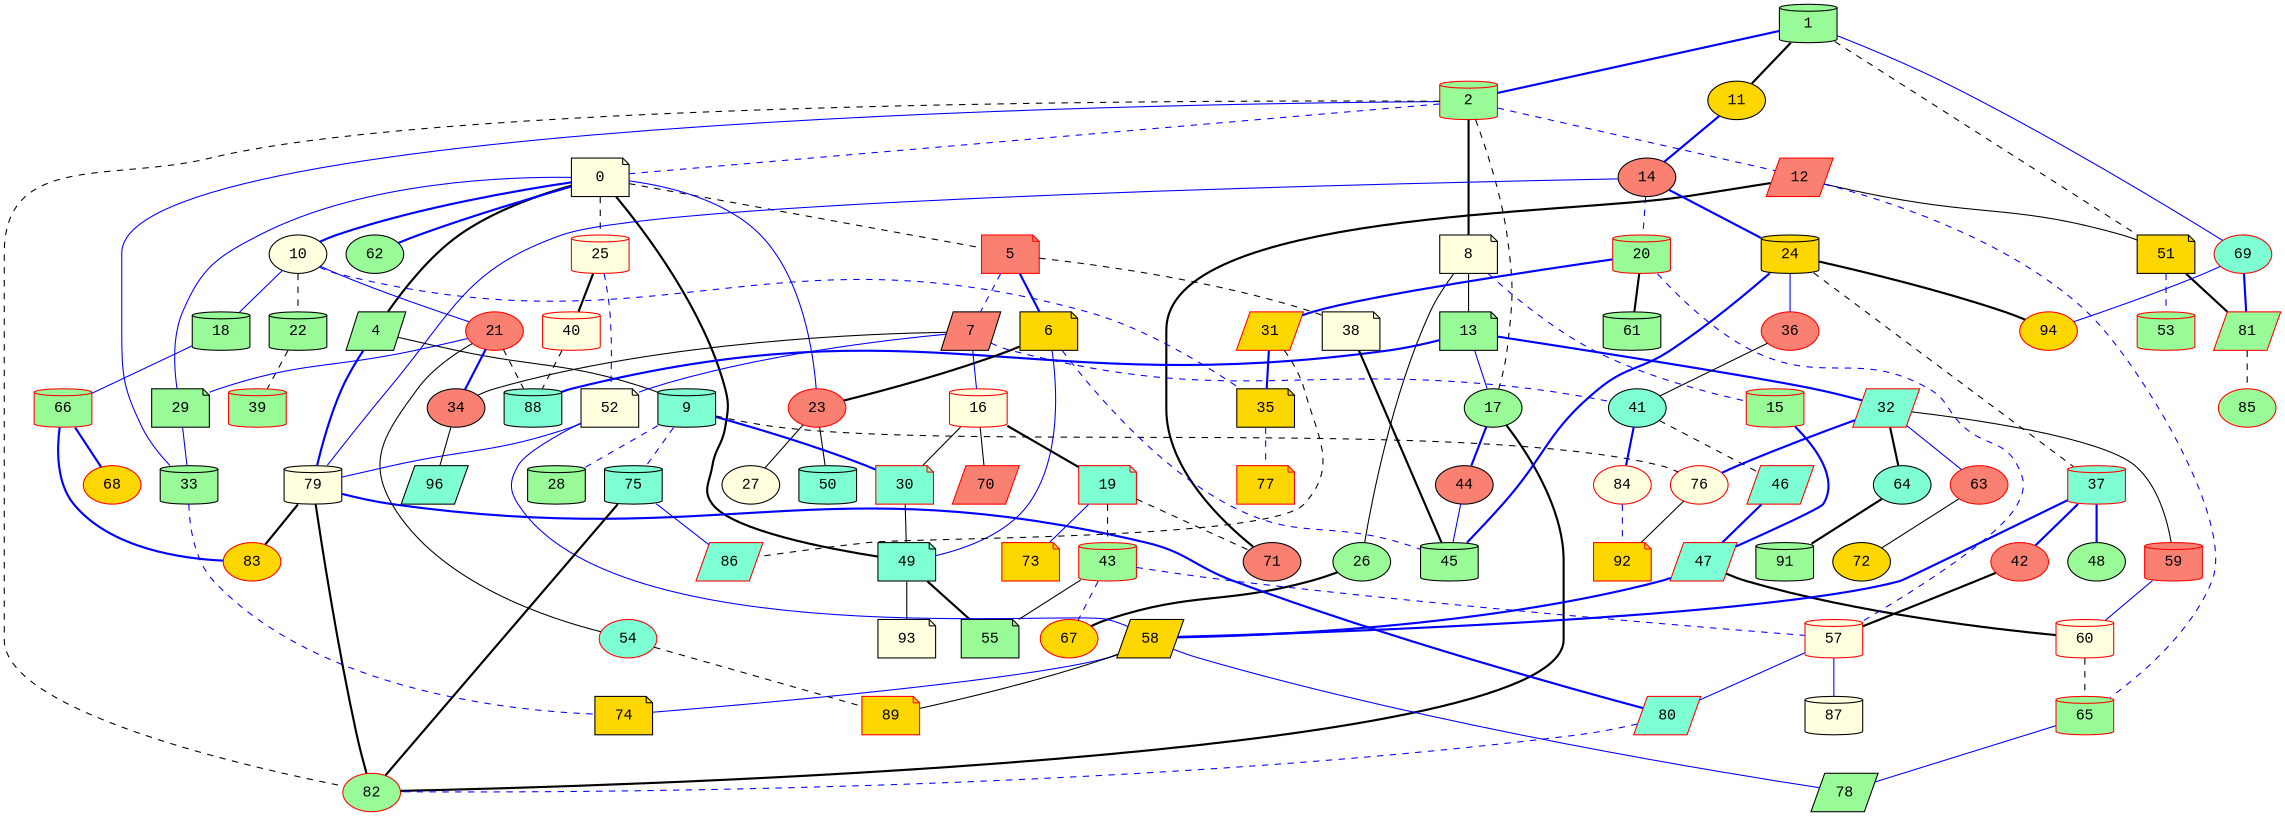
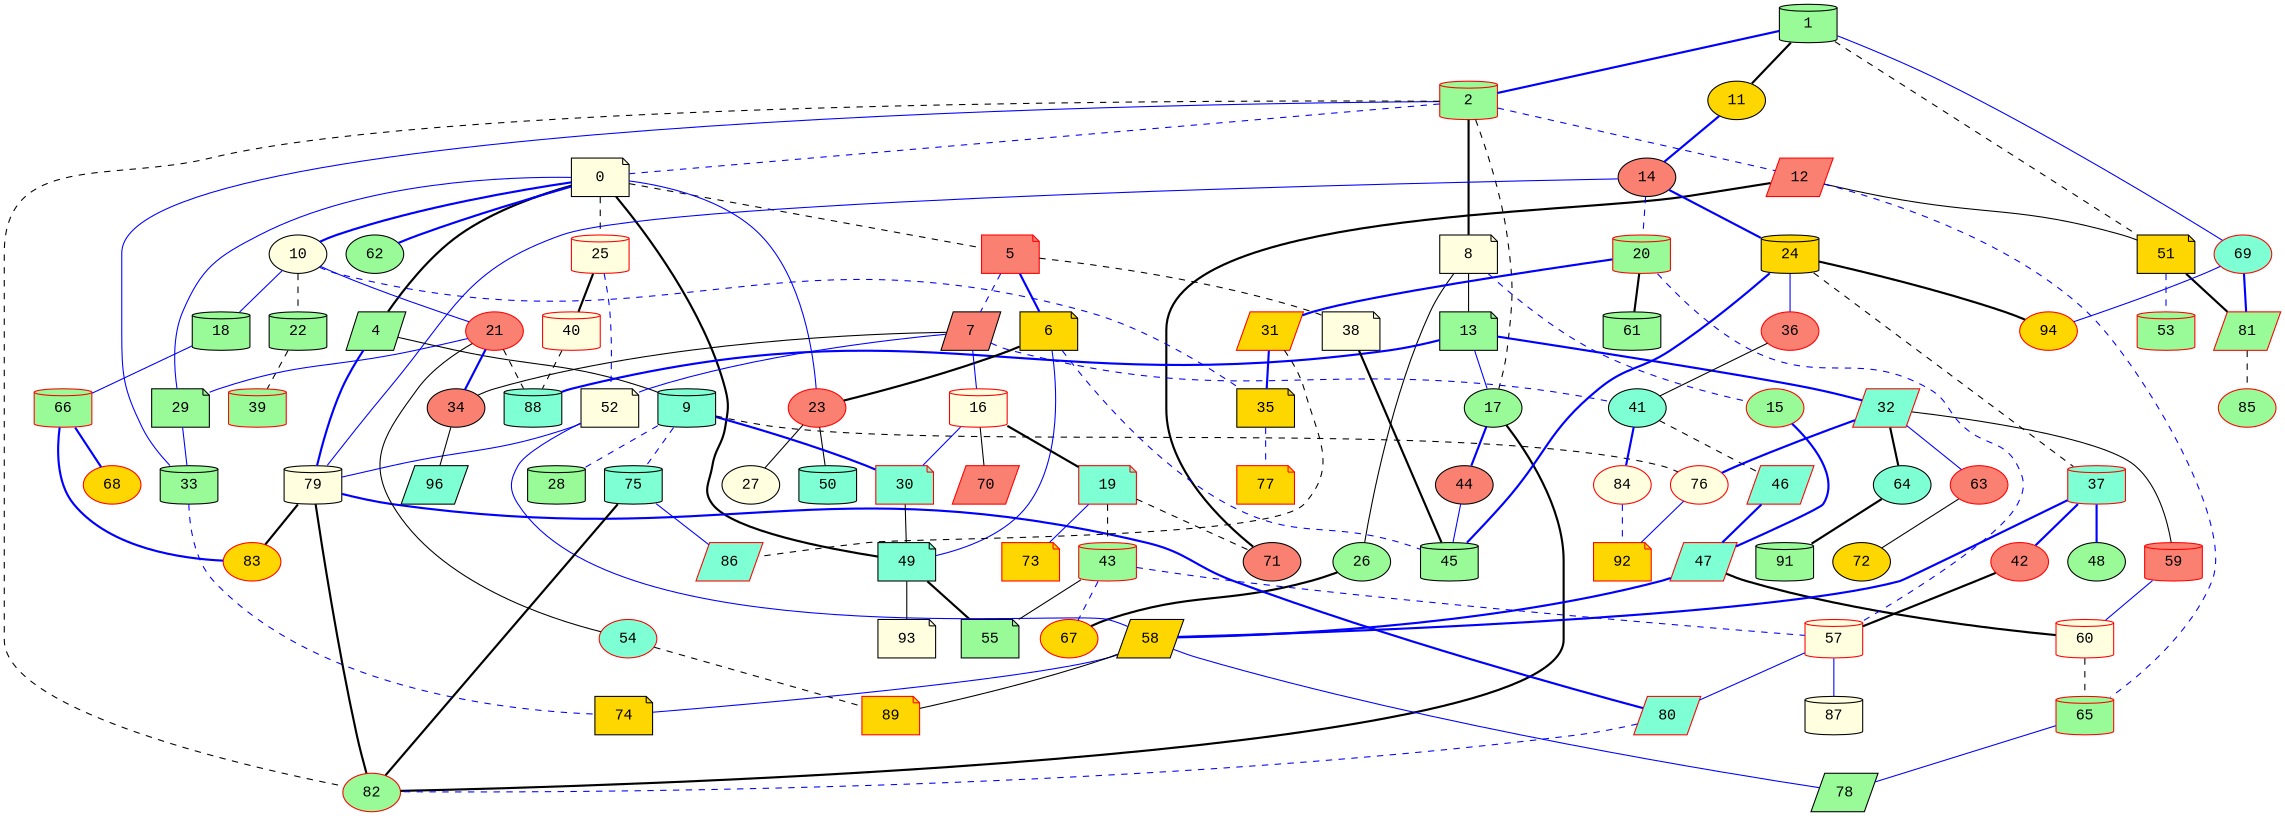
node "15": shape cylinder -> ellipse
edge "16" -- "30": color black -> blue
edge "76" -- "92": color black -> blue
